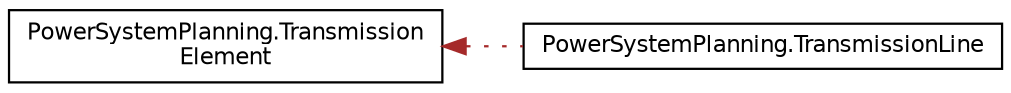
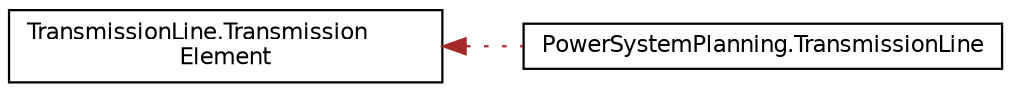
node "PowerSystemPlanning.Transmission Element": label "PowerSystemPlanning.Transmission Element" -> "TransmissionLine.Transmission Element"
